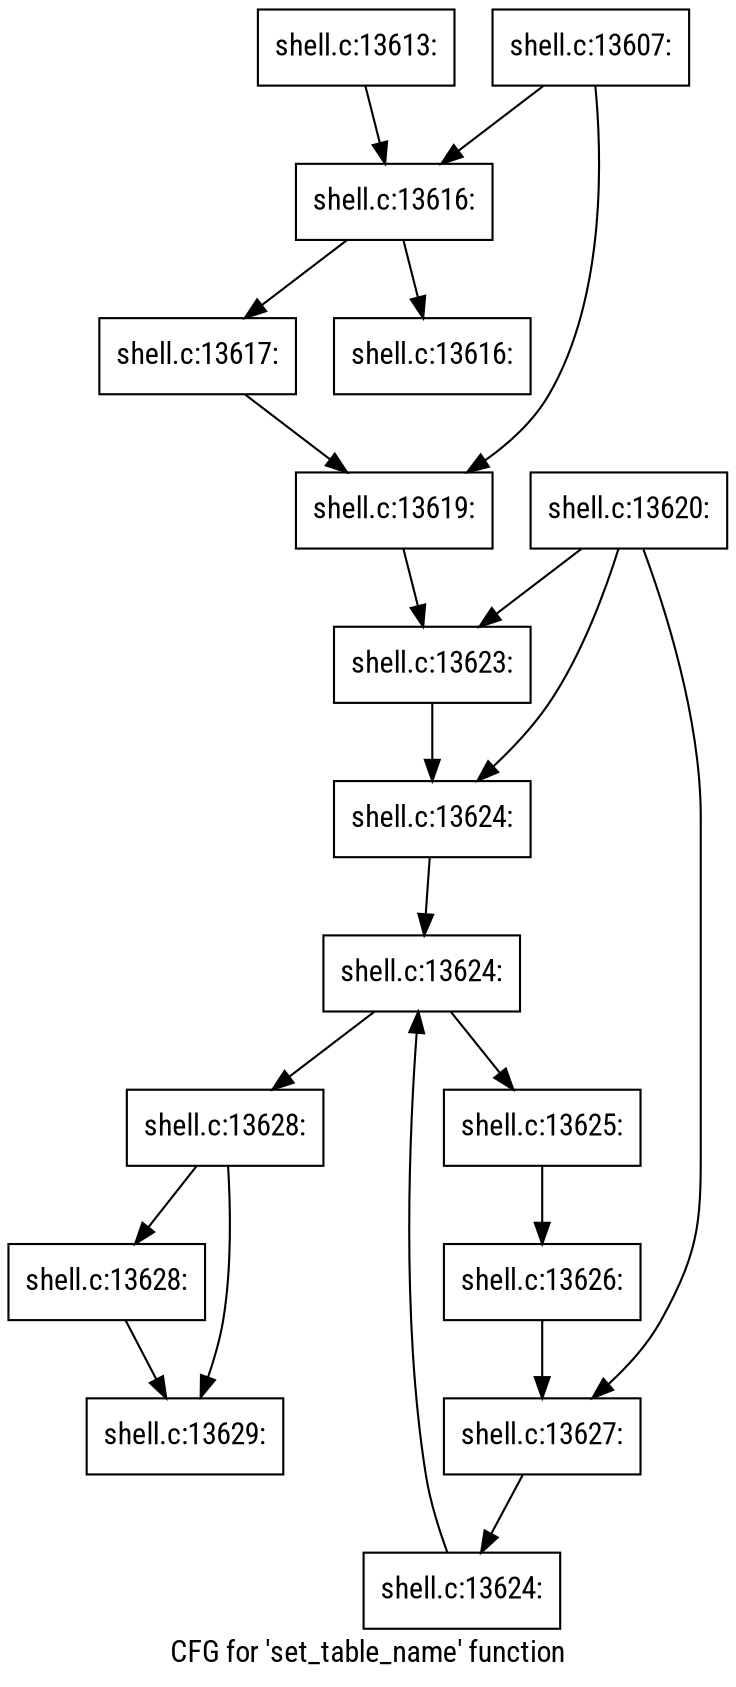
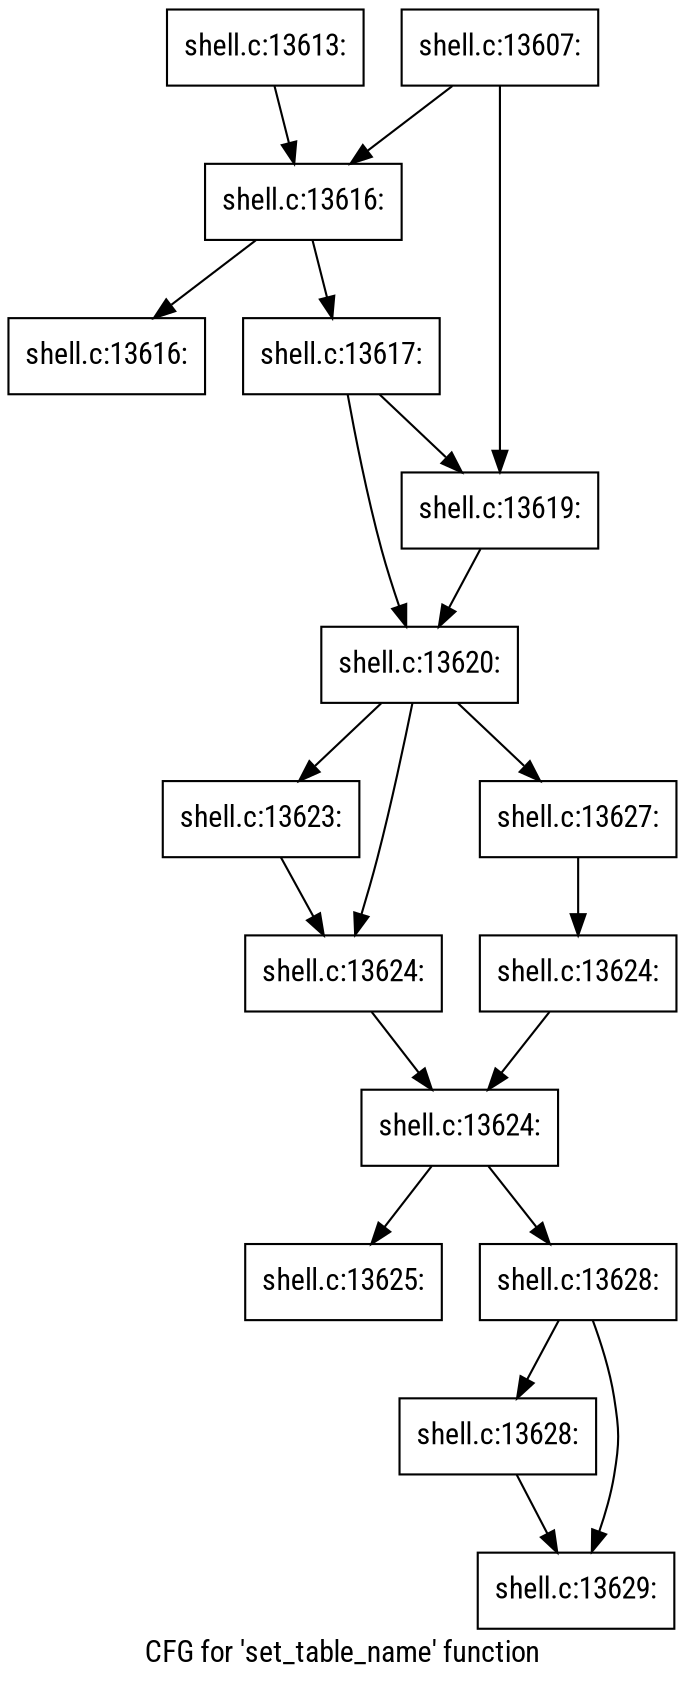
edge "shell.c:13617:" -> "shell.c:13620:": added
edge "shell.c:13619:" -> "shell.c:13623:": now "shell.c:13619:" -> "shell.c:13620:"
node "shell.c:13626:": removed
